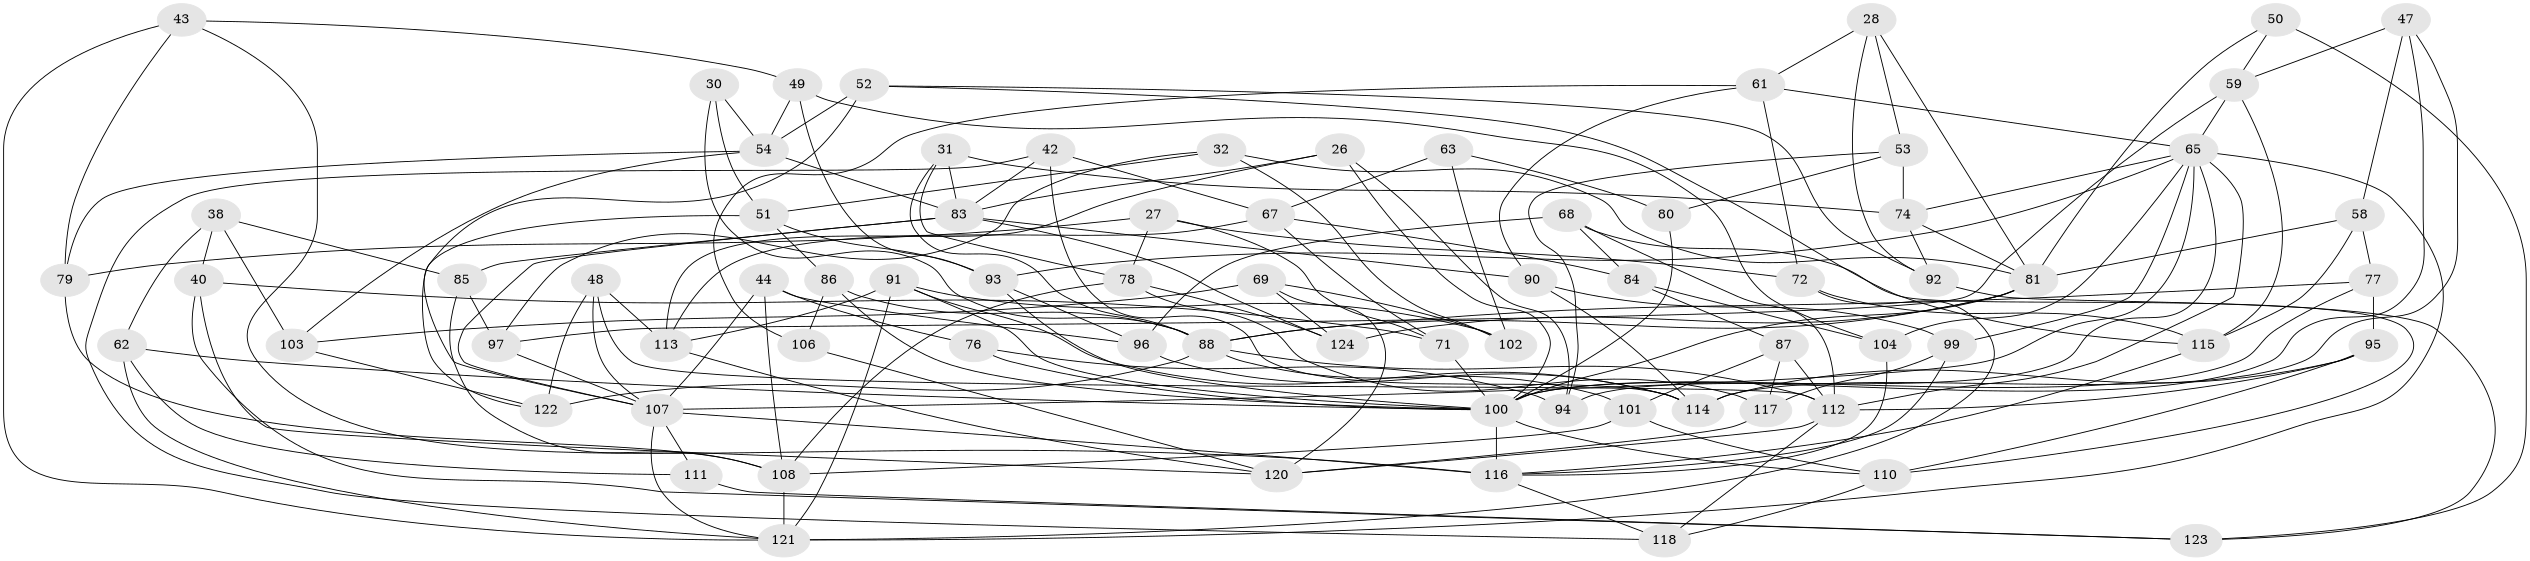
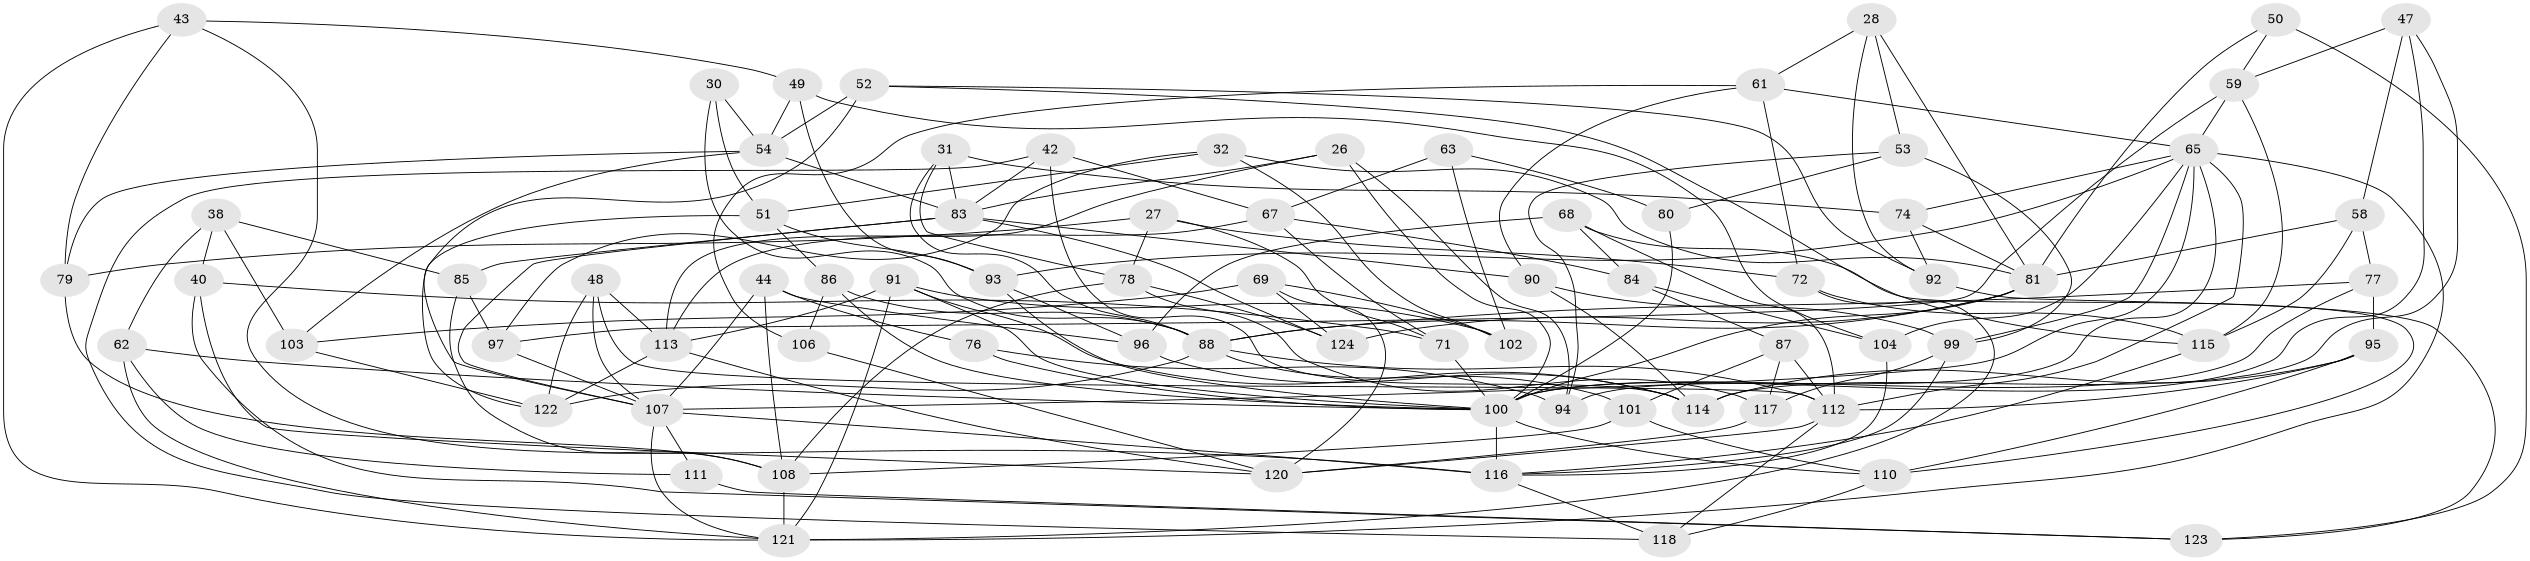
edge "53" -- "74": now "53" -- "99"
edge "113" -- "122": added
